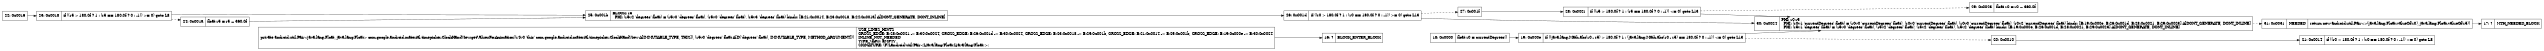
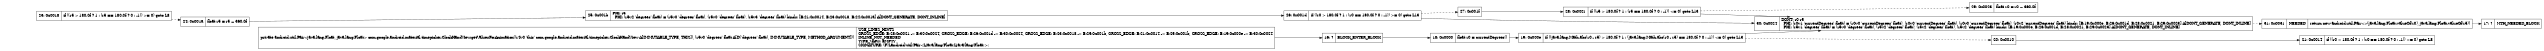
node "25: 0x001b": text "BLOCK: r5" -> "PHI: r5"
edge "23: 0x0018" -> "25: 0x001b": removed
node "22: 0x0016": removed
node "30: 0x0024": text "PHI: r0 r5" -> "DONT: r0 r5"
edge "16: ?" -> "18: 0x0000": added
